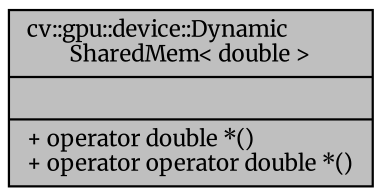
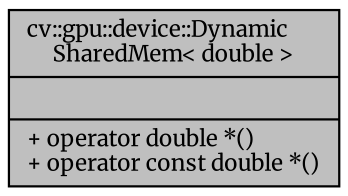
node "cv::gpu::device::Dynamic": text "+ operator operator double *()" -> "+ operator const double *()"
